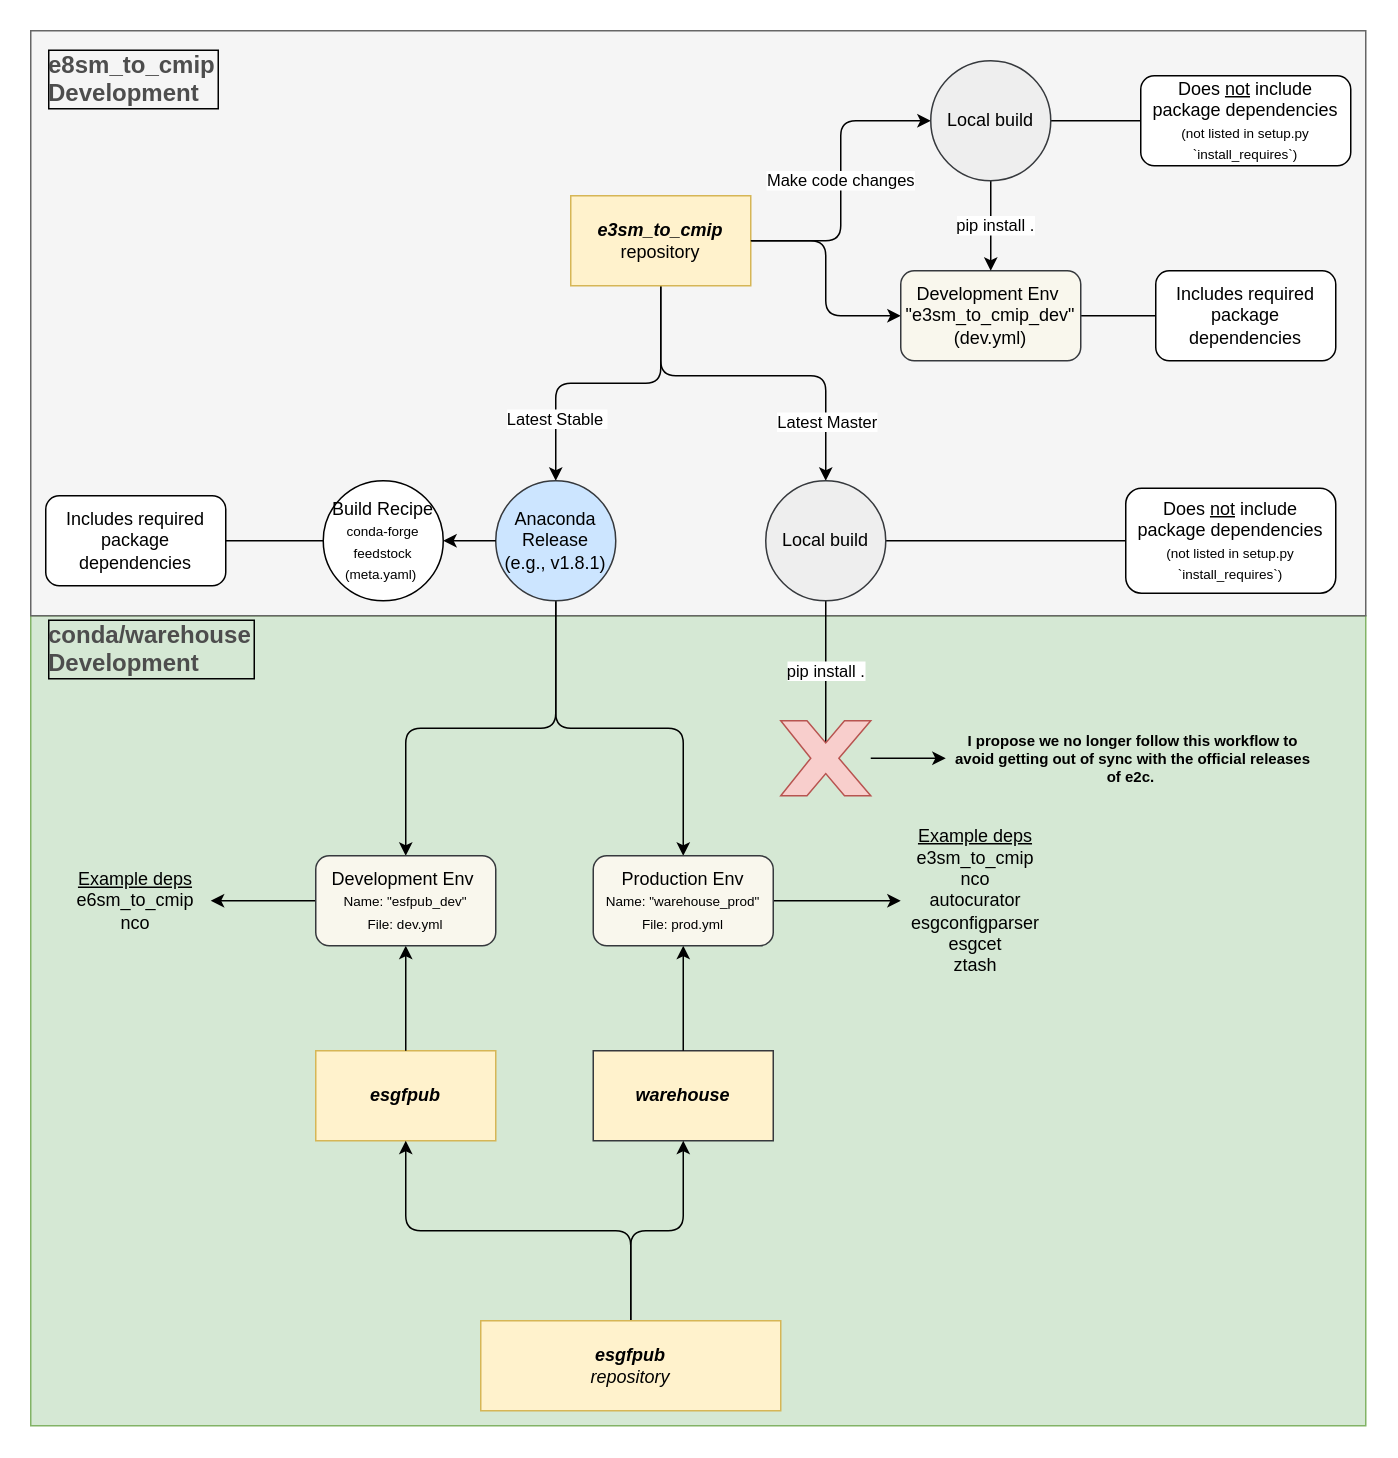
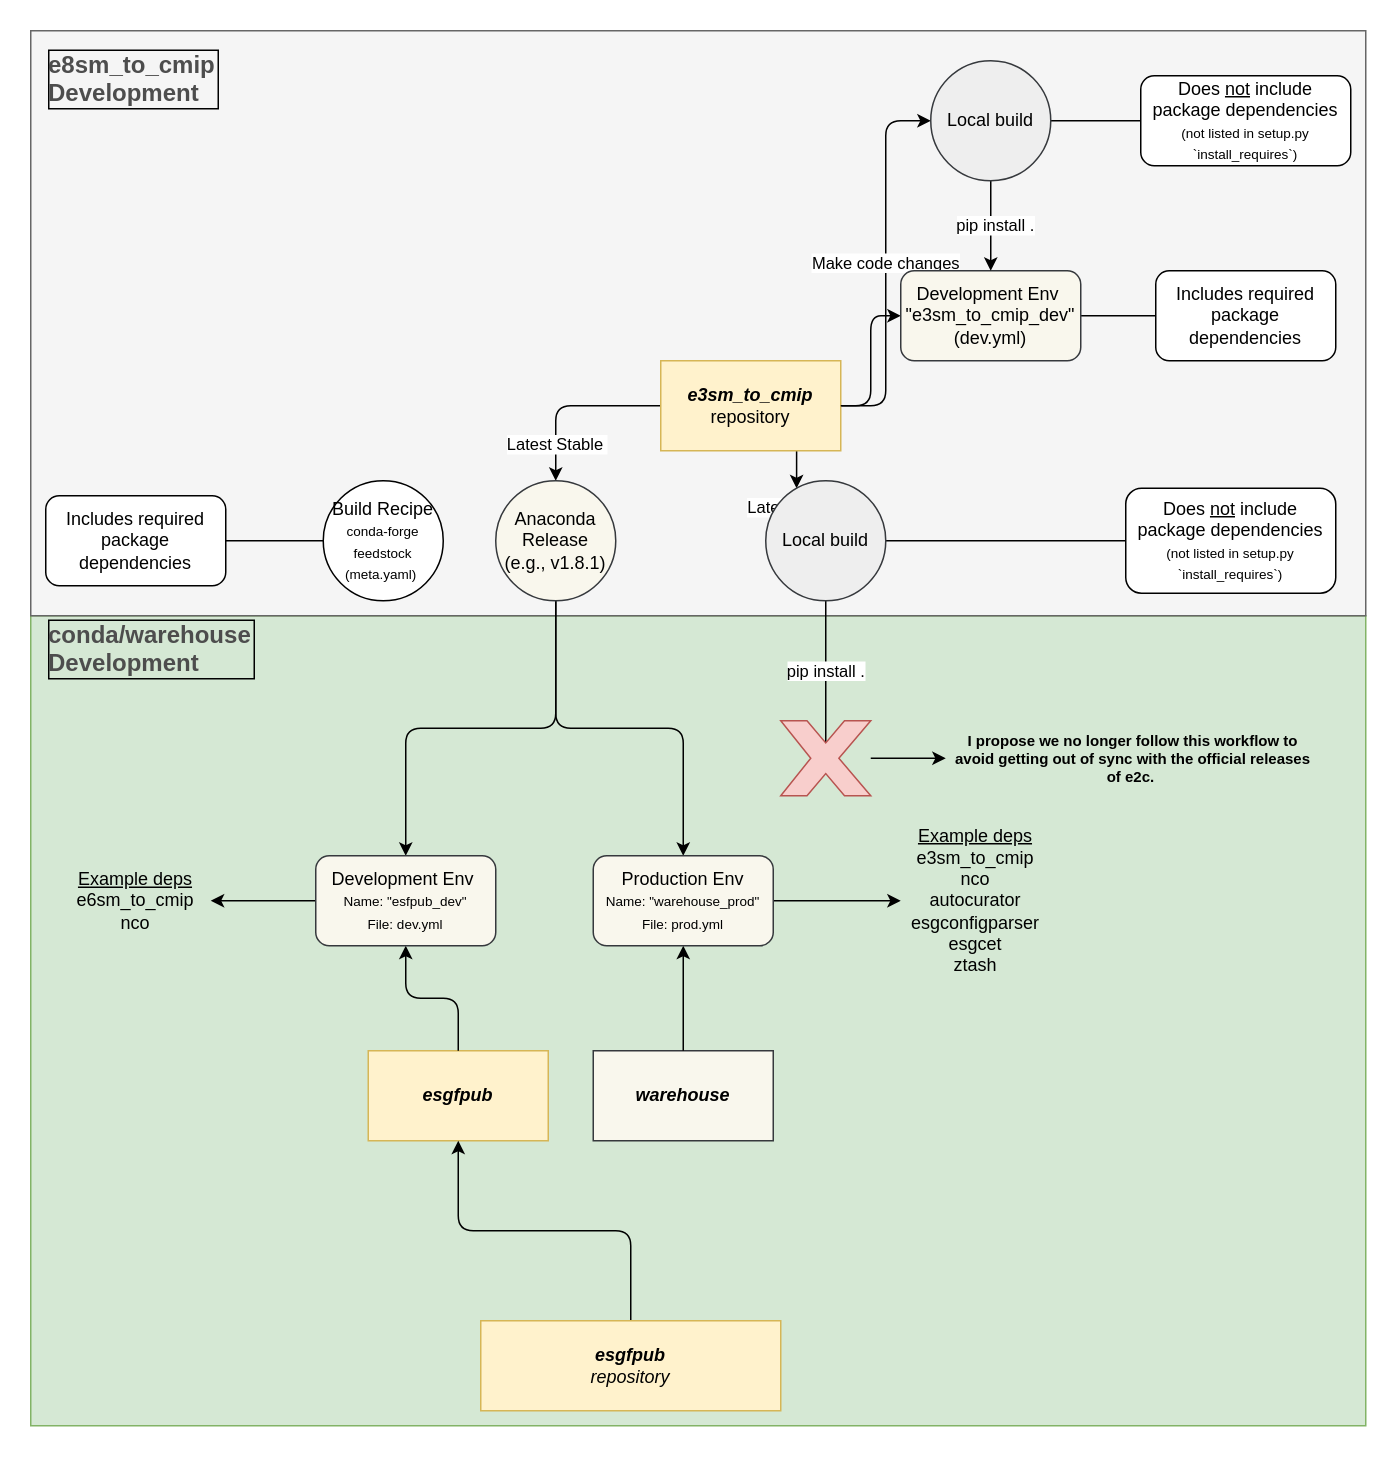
node "e3sm_to_cmip repository": moved (661, 241) -> (751, 406)
edge "Anaconda Release (e.g., v1.8.1)" -> "Build Recipe conda-forge feedstock (meta.yaml)": removed
node "Anaconda Release (e.g., v1.8.1)": fillcolor #cce5ff -> #f9f7ed
node "esgfpub": moved (406, 1096) -> (458, 1096)
node "warehouse": fillcolor #fff2cc -> #f9f7ed
edge "esgfpub repository" -> "warehouse": removed
